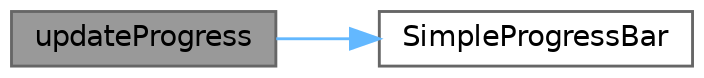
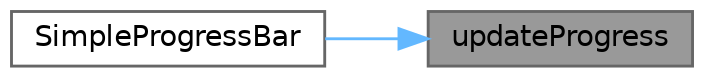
edge "updateProgress" -> "SimpleProgressBar": reversed
